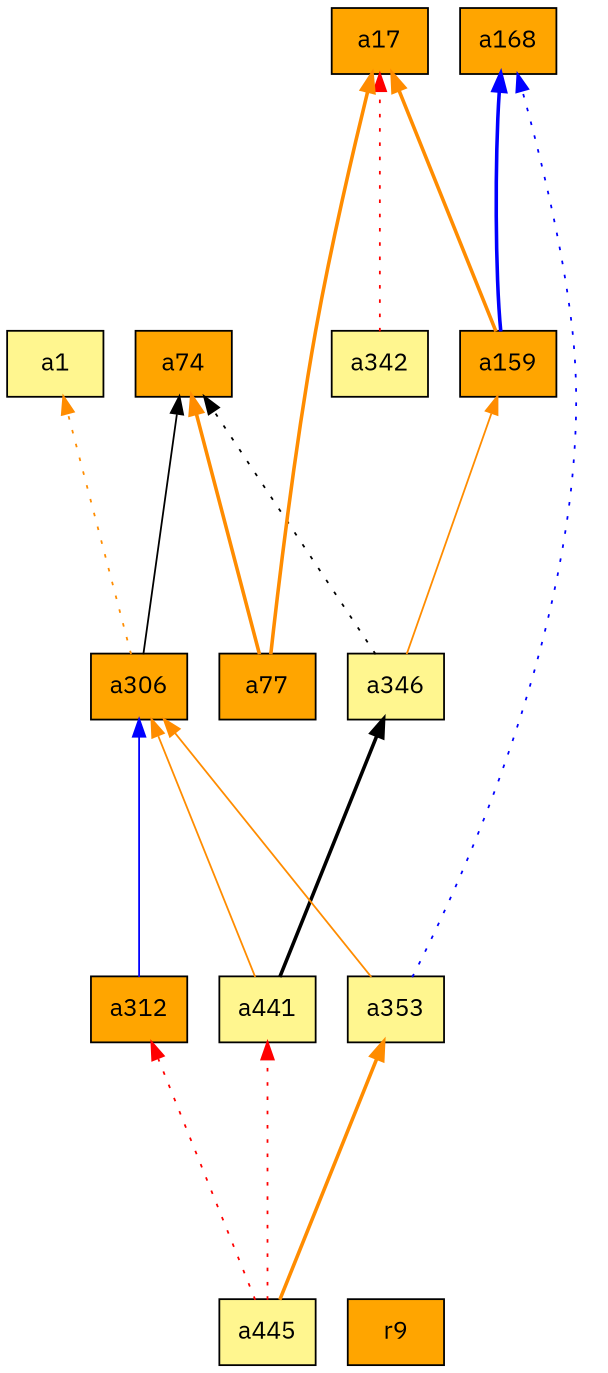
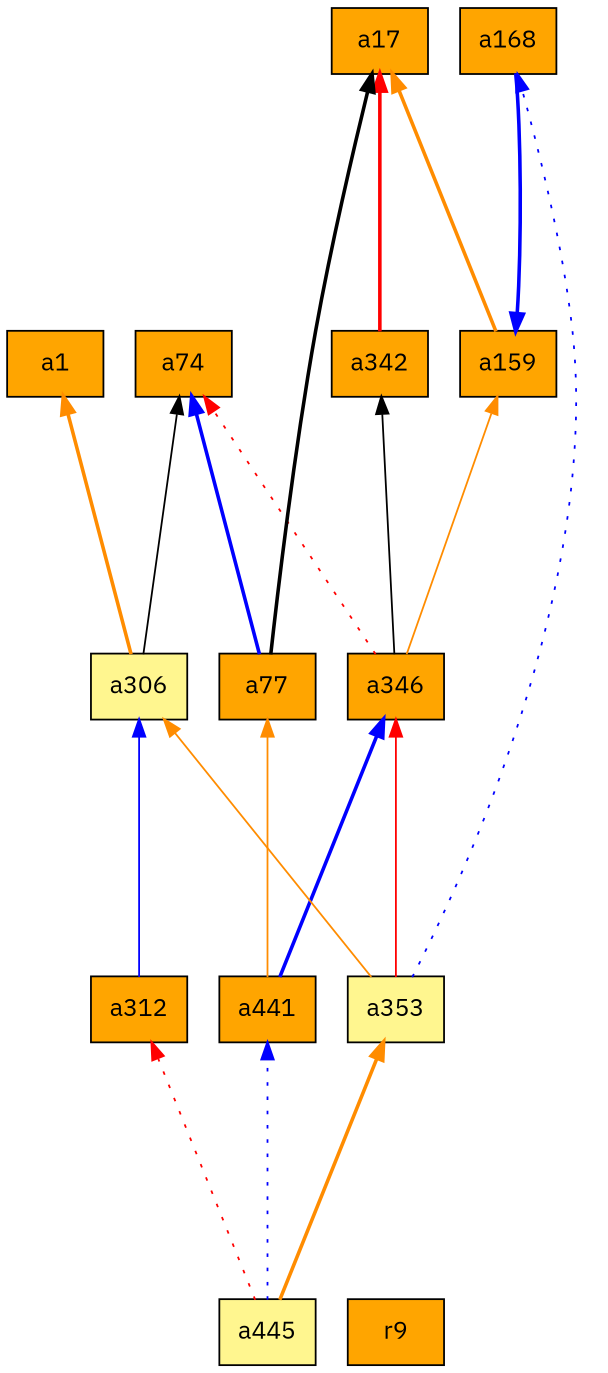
edge "a342" -> "a17": style dotted -> bold
edge "a159" -> "a168": reversed
node "a1": fillcolor khaki1 -> orange
node "a342": fillcolor khaki1 -> orange
edge "a77" -> "a17": color darkorange -> black
edge "a306" -> "a1": style dotted -> bold
edge "a77" -> "a74": color darkorange -> blue
edge "a346" -> "a342": added
edge "a346" -> "a74": color black -> red
node "a306": fillcolor orange -> khaki1
node "a346": fillcolor khaki1 -> orange
edge "a441" -> "a306": now "a441" -> "a77"
edge "a441" -> "a346": color black -> blue
edge "a353" -> "a346": added
node "a441": fillcolor khaki1 -> orange
edge "a445" -> "a441": color red -> blue
